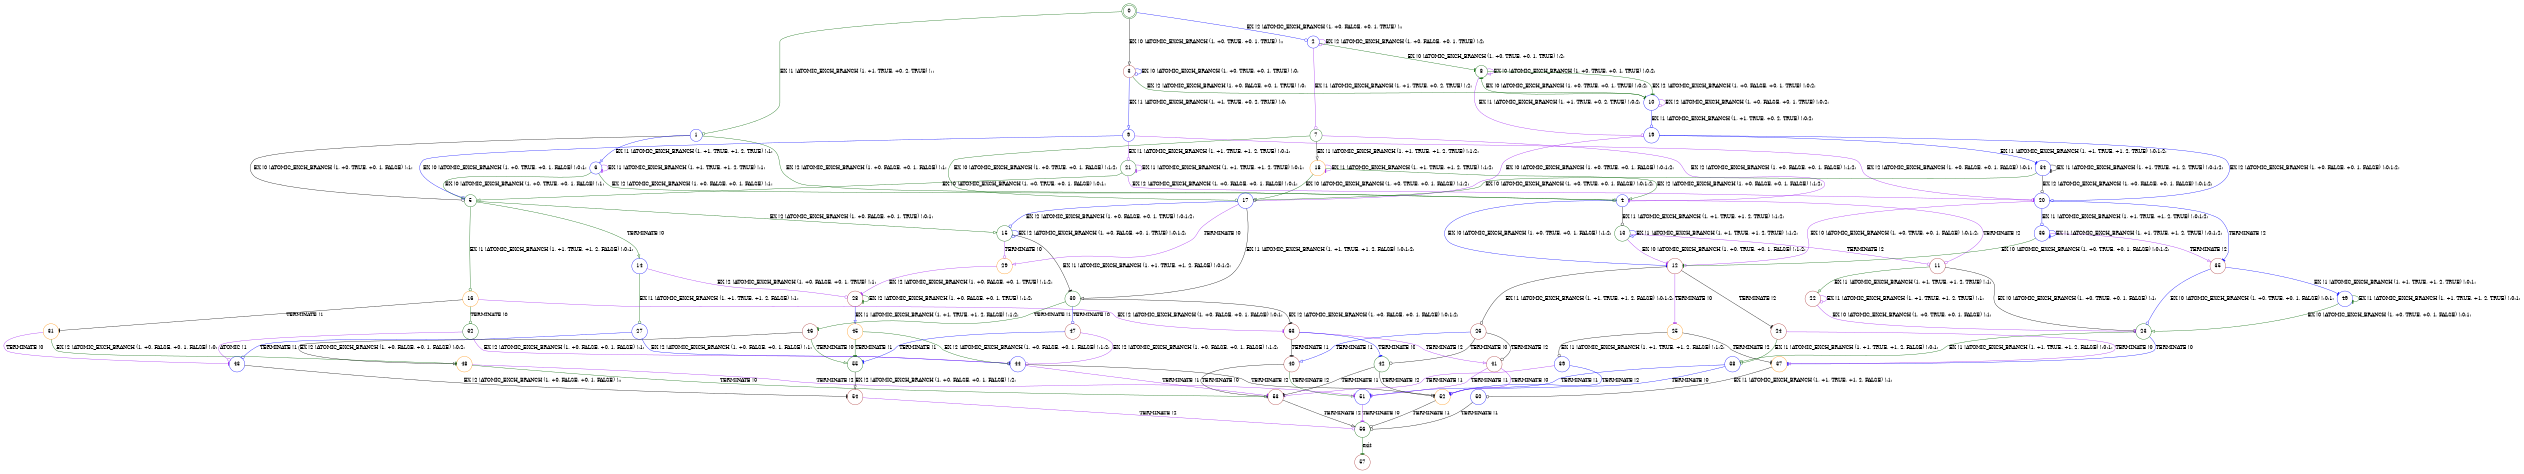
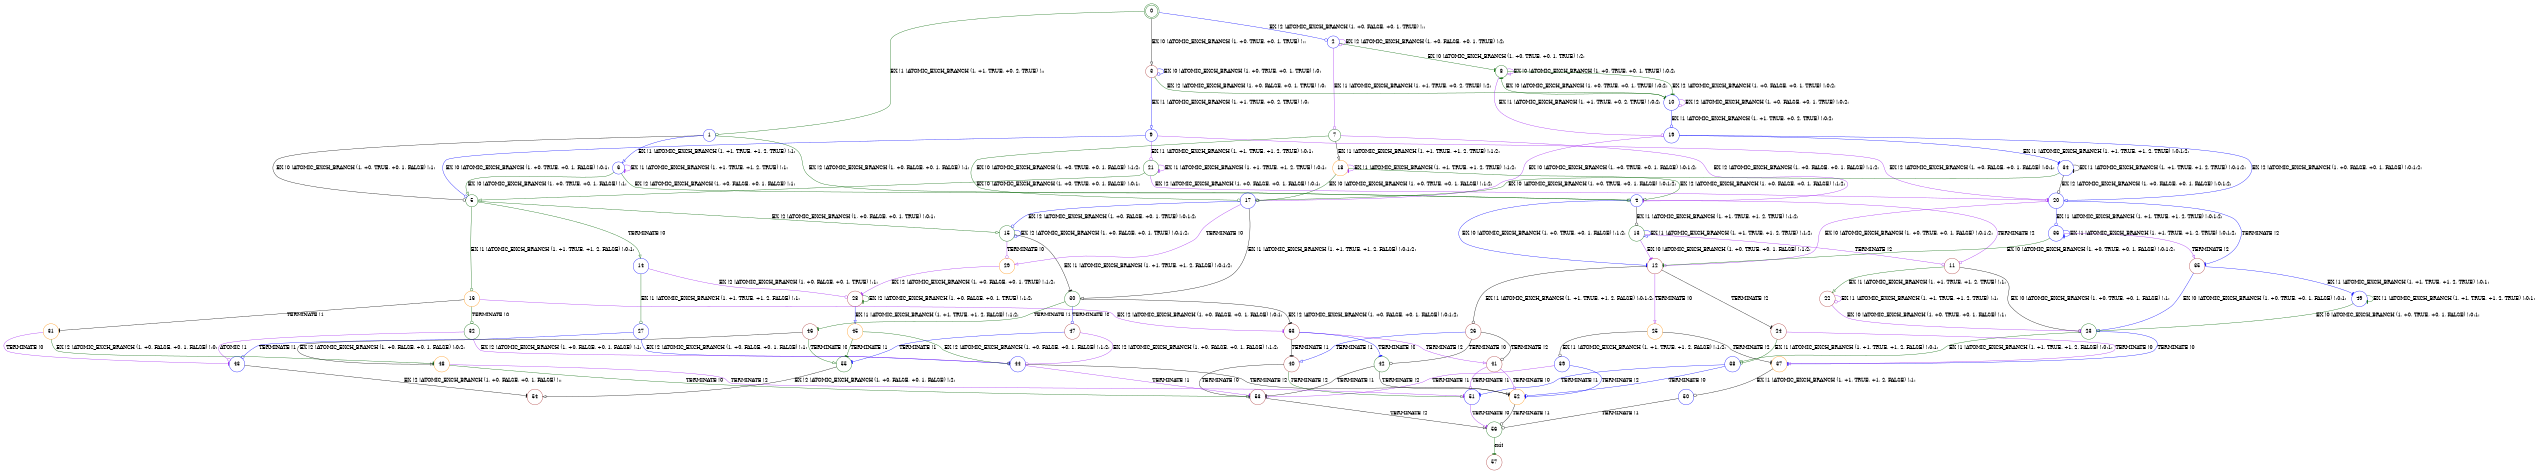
edge "12" -> "25": arrowhead tee -> onormal
edge "54" -> "56": removed, label "TERMINATE !2"
